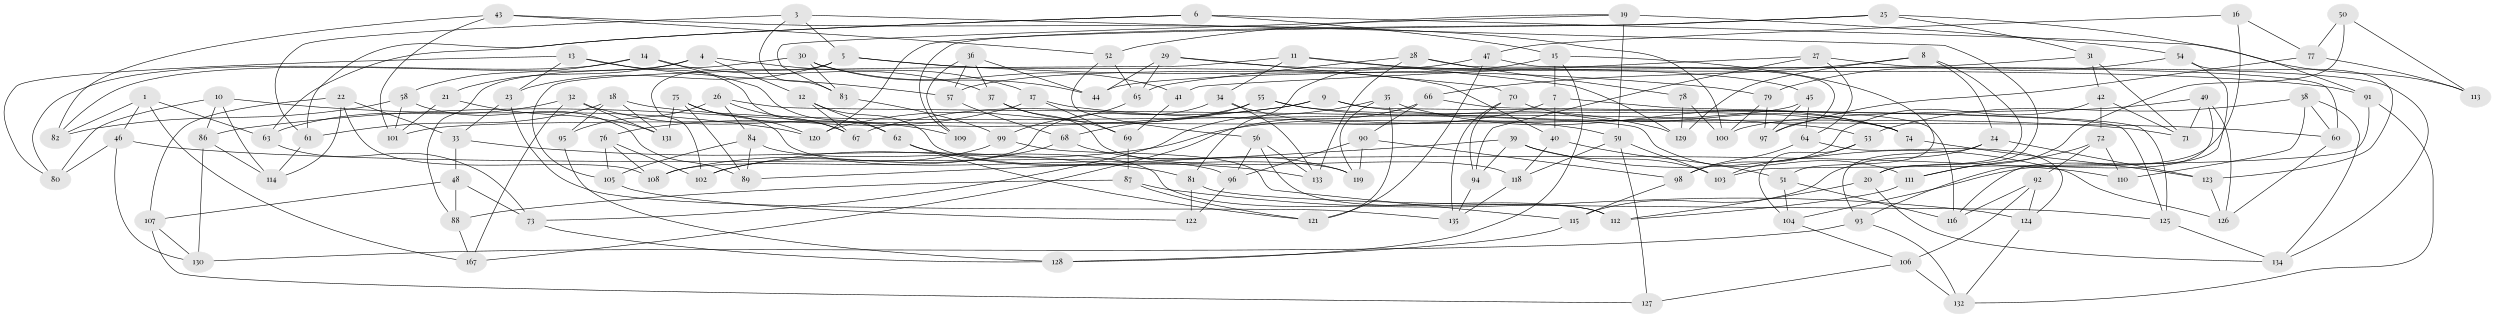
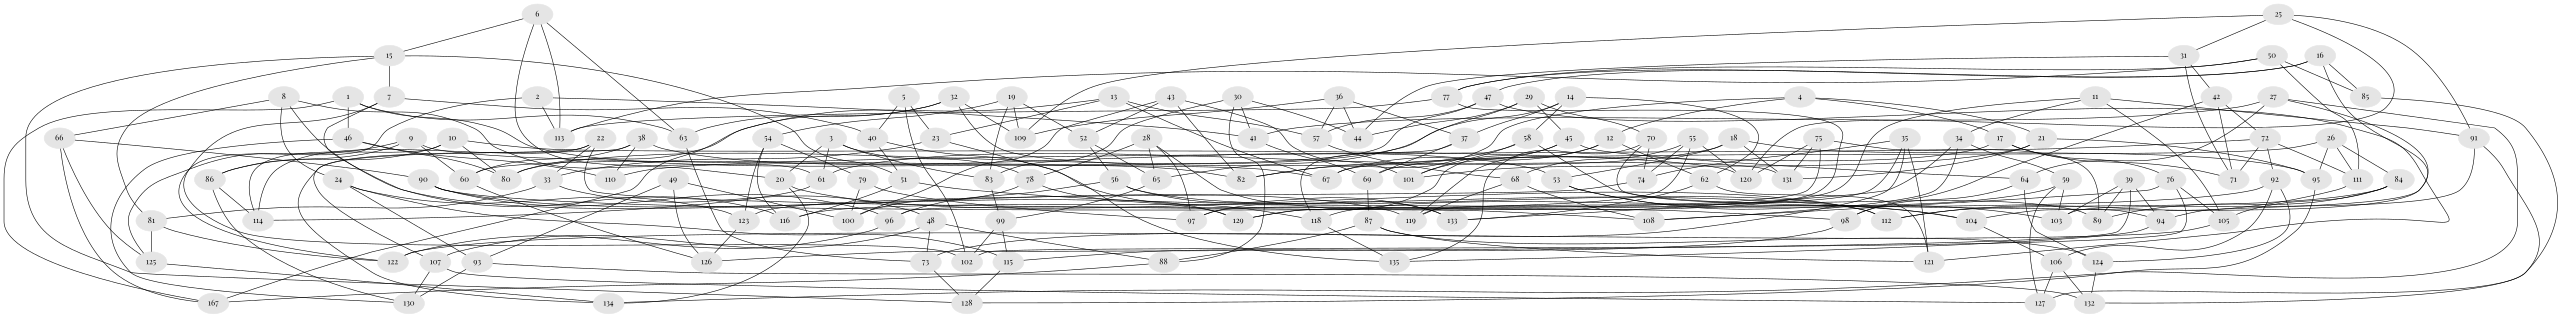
edge "3" -- "5": now "3" -- "78"
edge "5" -- "79": removed
edge "19" -- "59": now "19" -- "109"
node "2": added
node "85": added
edge "49" -- "71": now "72" -- "71"
edge "21" -- "95": added
